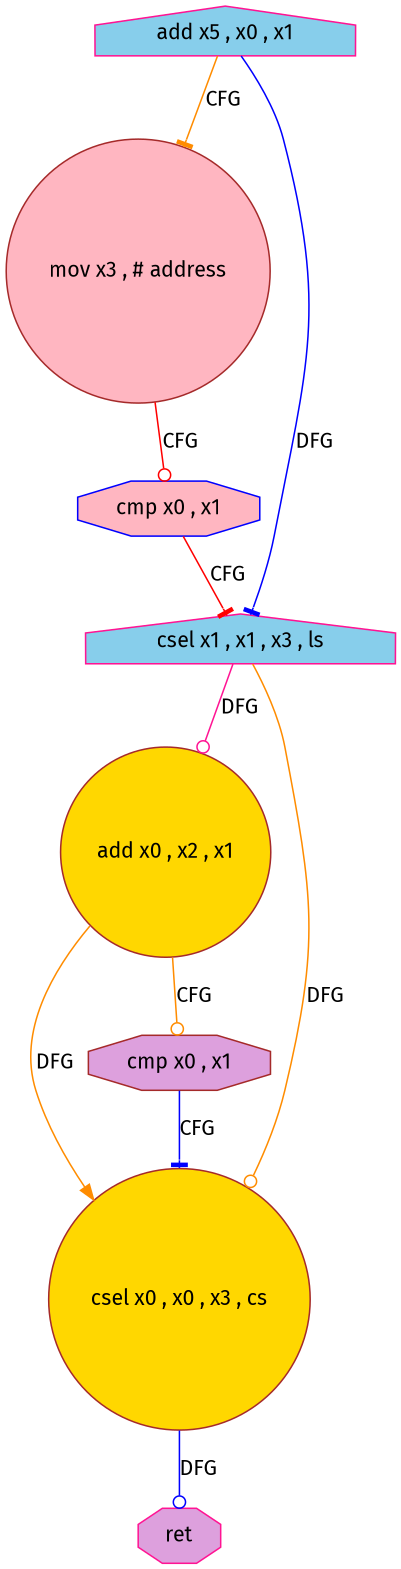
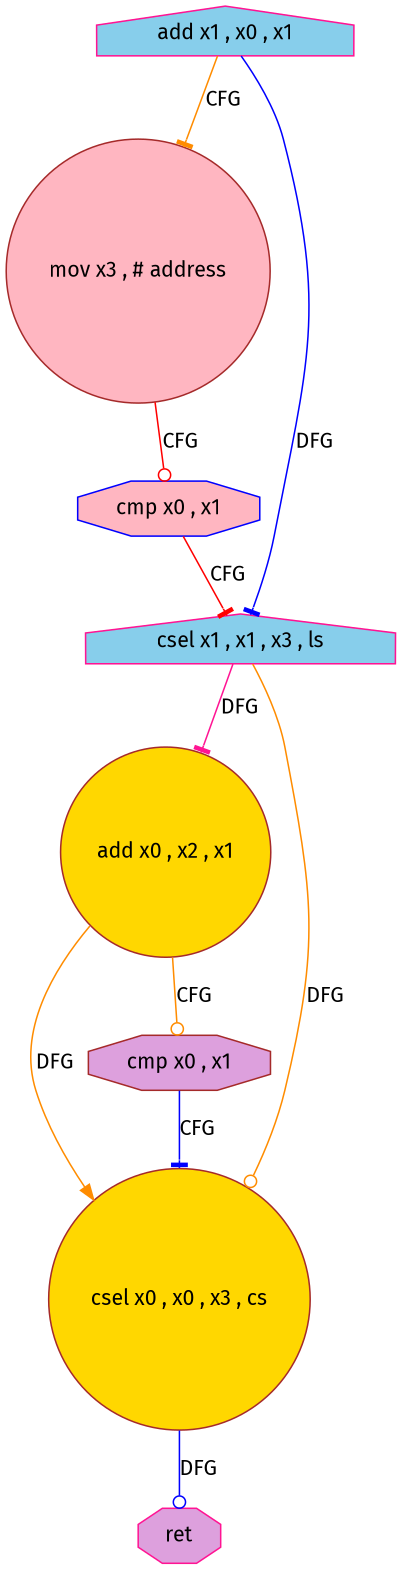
node "add x5 , x0 , x1": label "add x5 , x0 , x1" -> "add x1 , x0 , x1"
edge "csel x1 , x1 , x3 , ls" -> "add x0 , x2 , x1": arrowhead odot -> tee
